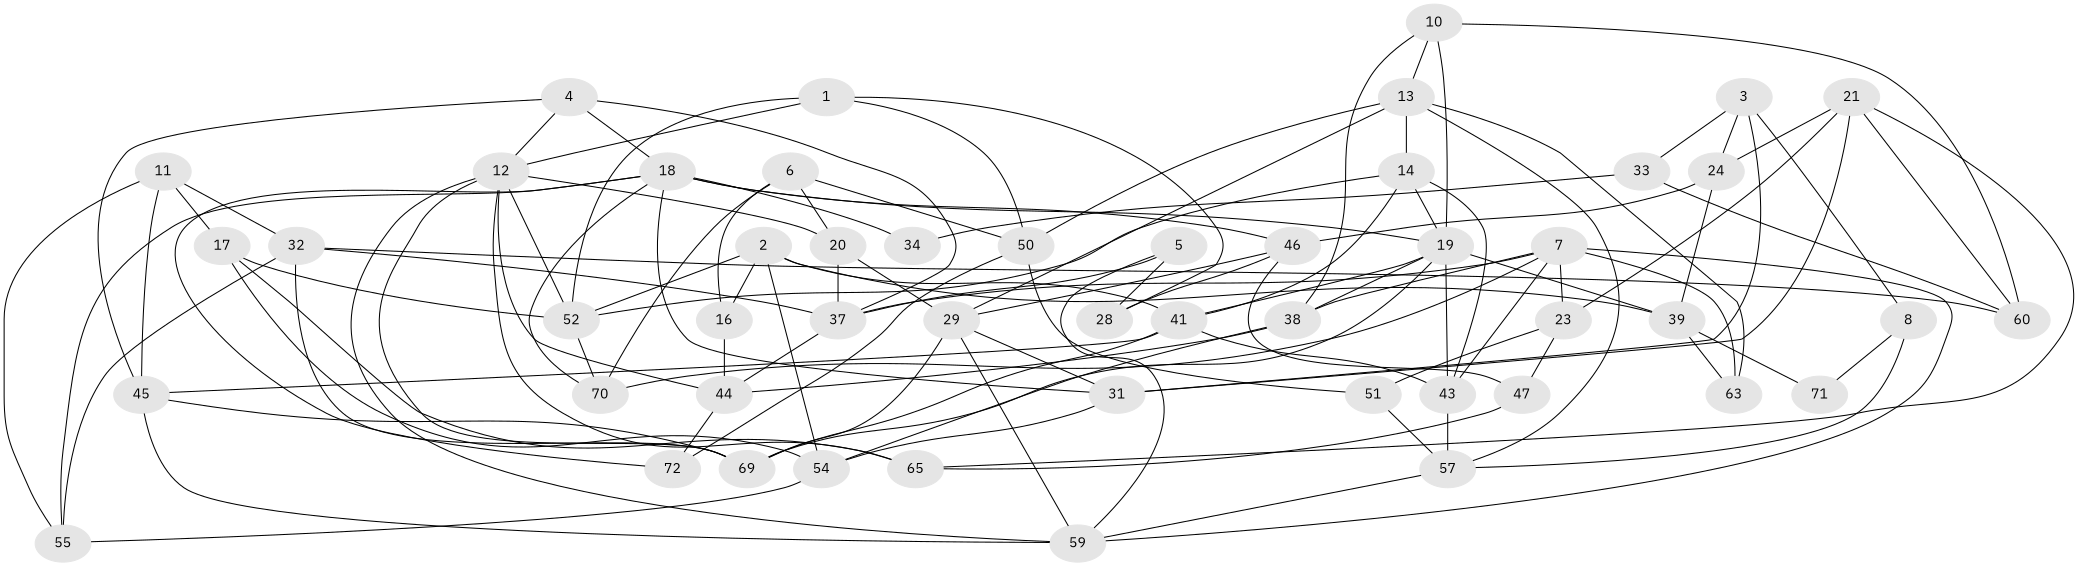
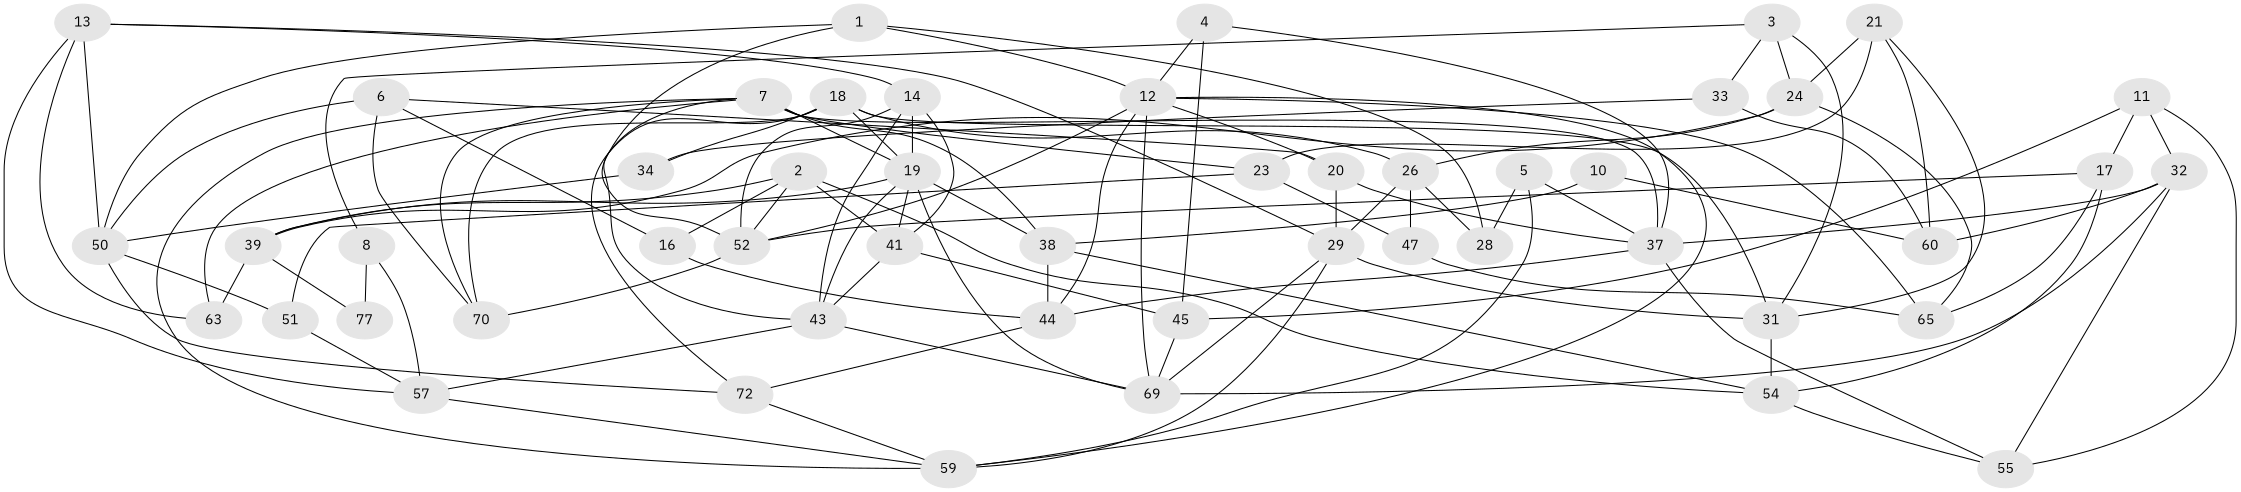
edge "10" -- "13": removed
edge "4" -- "18": removed
edge "10" -- "19": now "7" -- "19"
edge "18" -- "55": now "37" -- "55"
edge "34" -- "50": added
node "46": label "46" -> "26"
edge "41" -- "69": now "43" -- "69"
node "71": label "71" -> "77"
edge "21" -- "65": now "24" -- "65"
edge "45" -- "59": now "72" -- "59"
